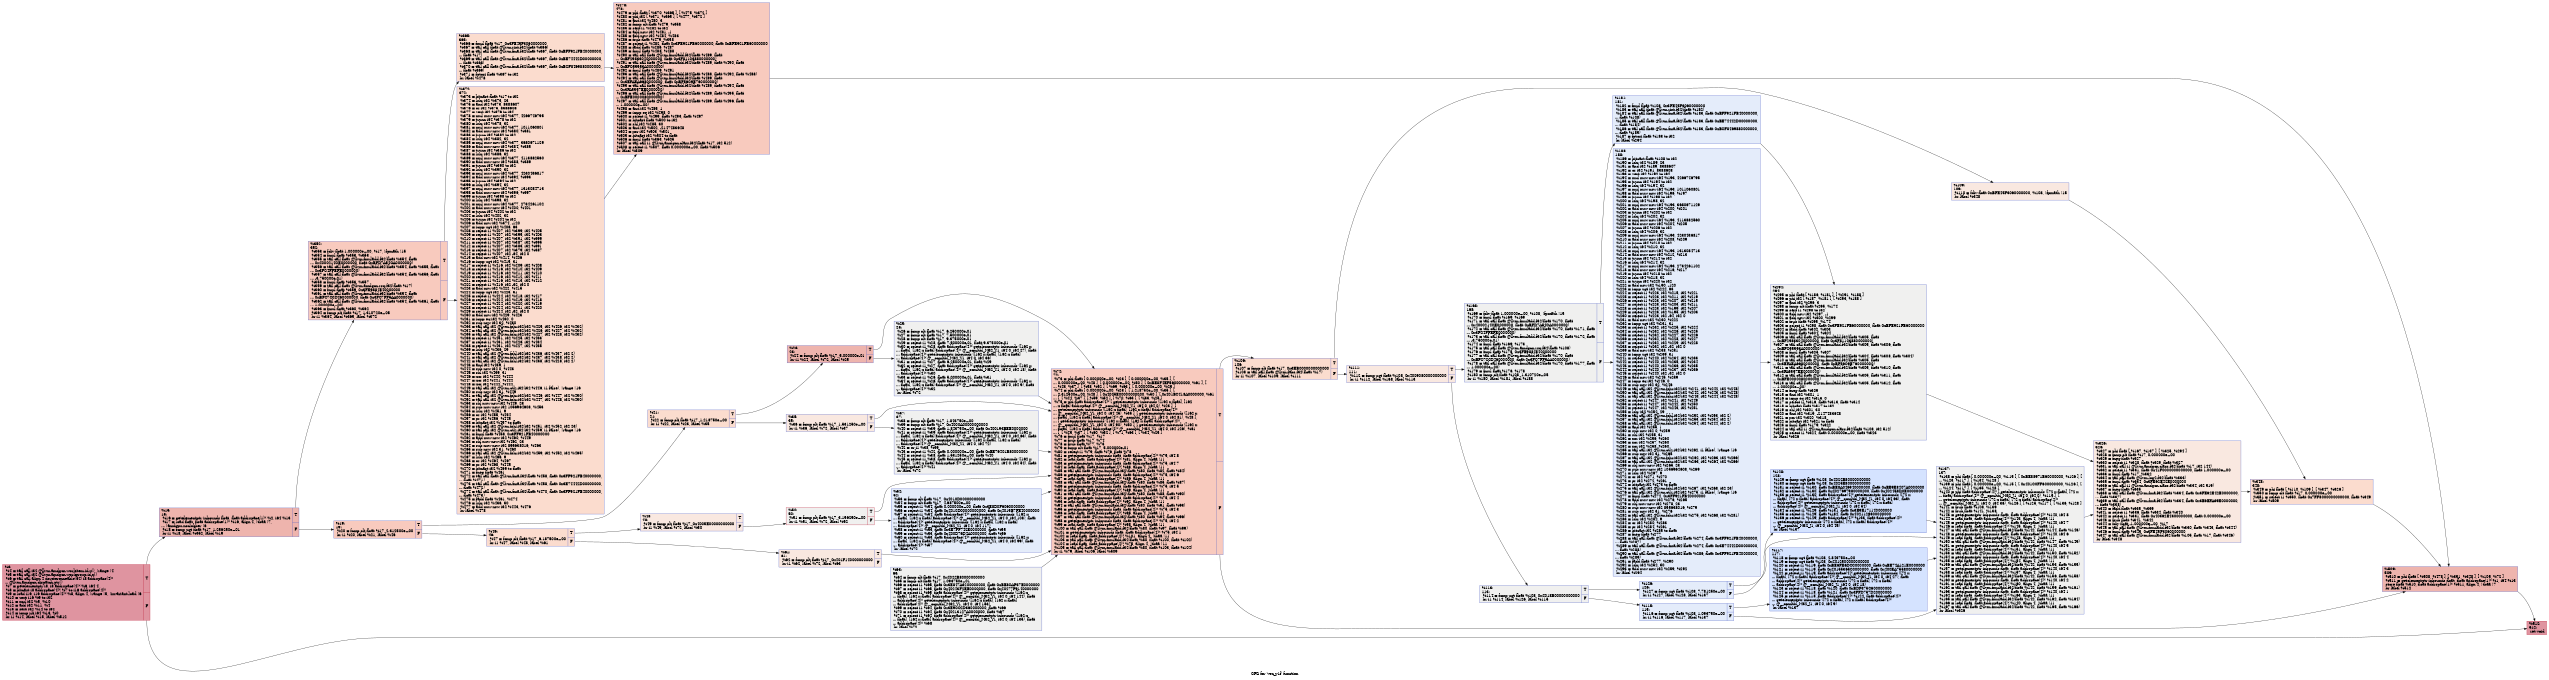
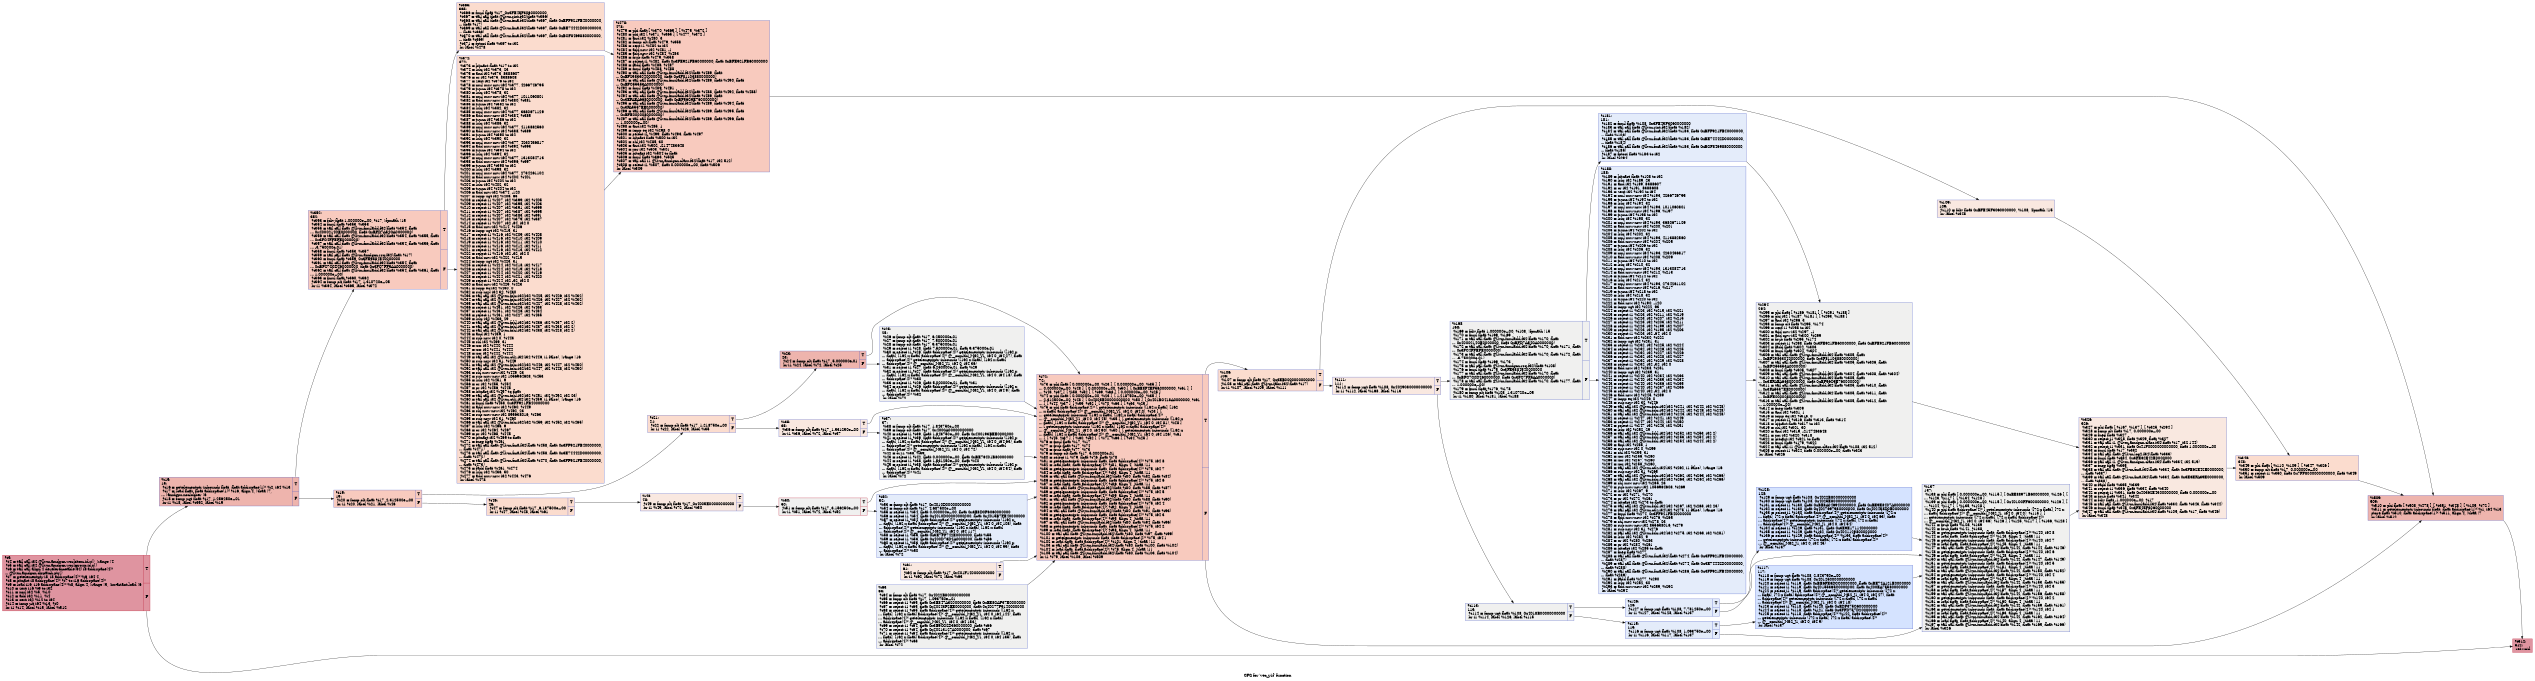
edge "%46:" -> "%61:": removed
node "%52:": text "... addrspace(4)* %57" -> "... addrspace(4)* %50"
